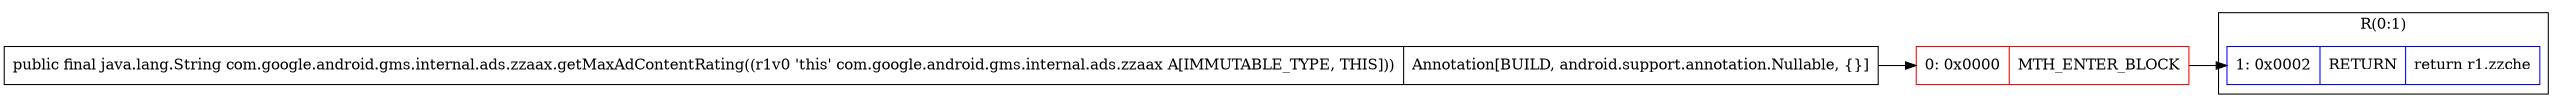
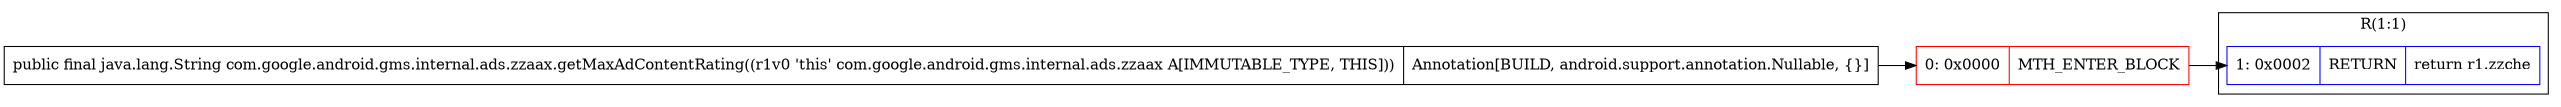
cluster "R(0:1)": label "R(0:1)" -> "R(1:1)"
